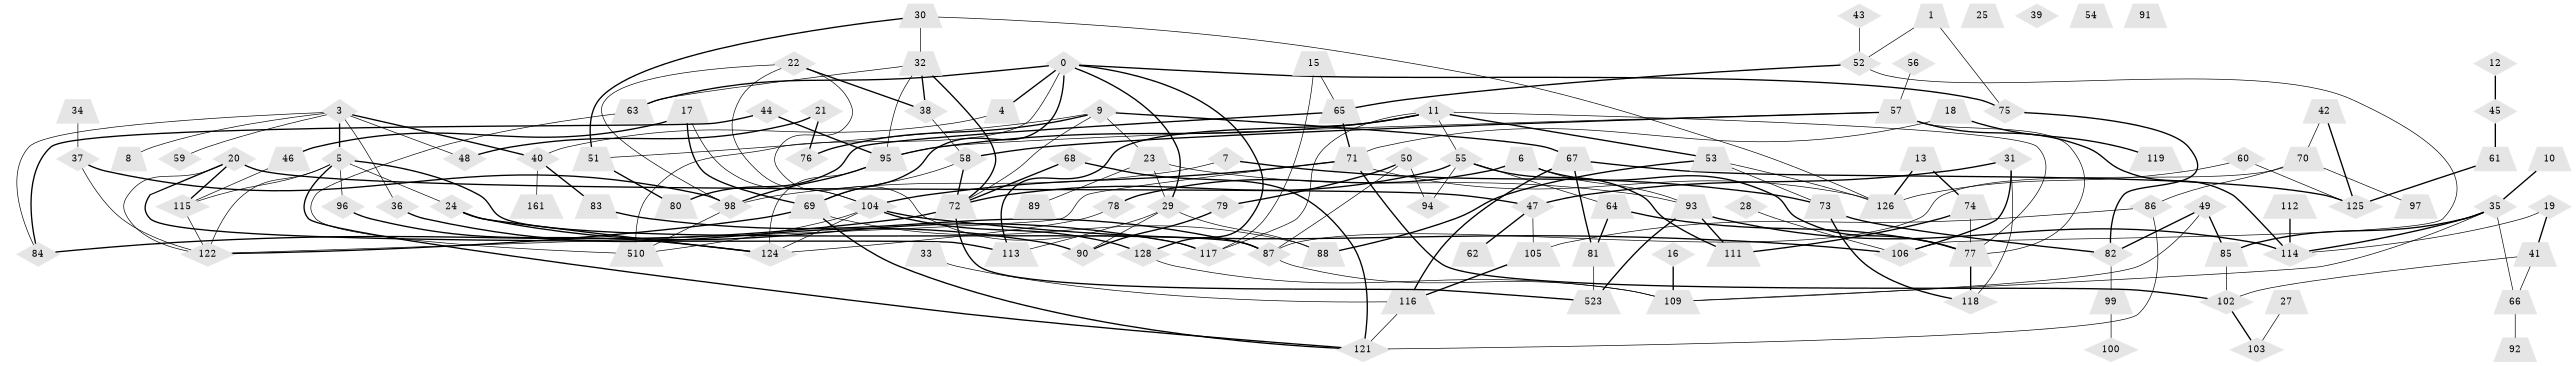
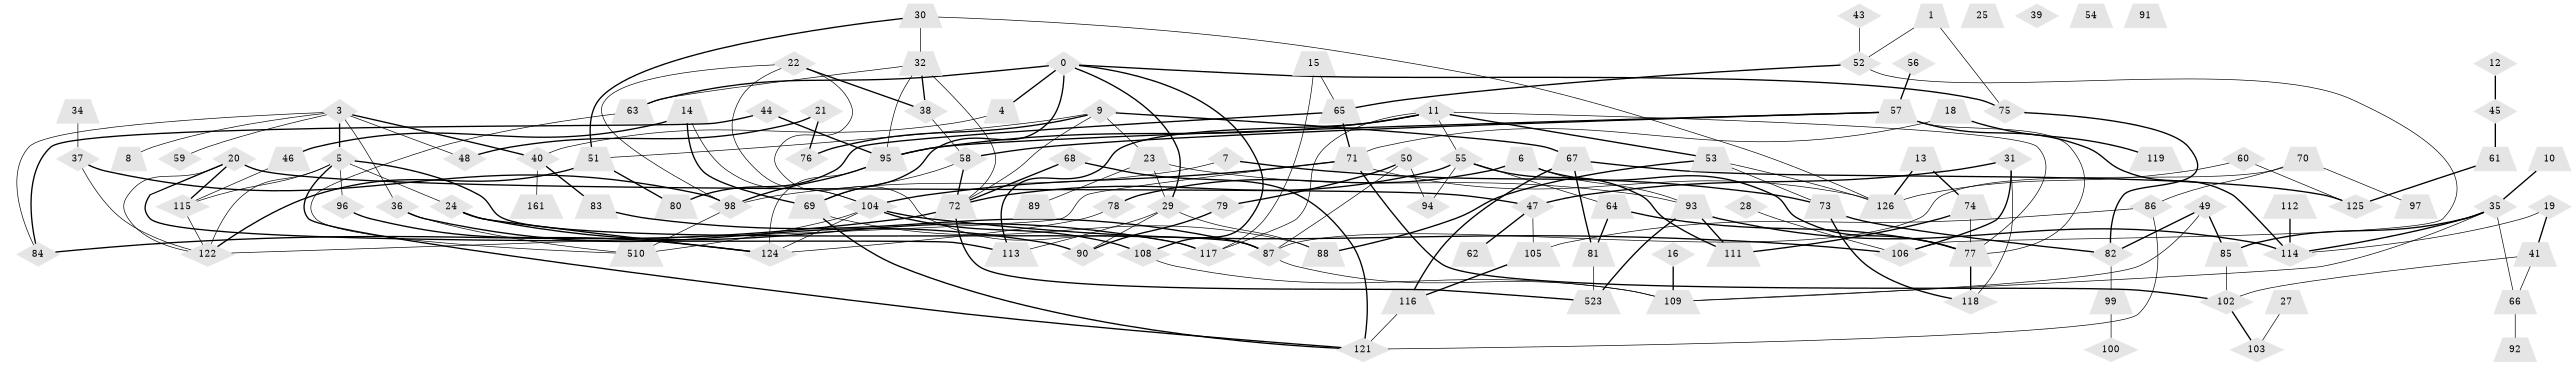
edge "56" -- "57": style solid -> bold
node "17": label "17" -> "14"
node "42": removed
edge "32" -- "72": style bold -> solid
edge "57" -- "95": style solid -> bold
edge "0" -- "510": now "36" -- "510"
edge "69" -- "122": now "51" -- "122"
node "33": removed
node "128": label "128" -> "108"
